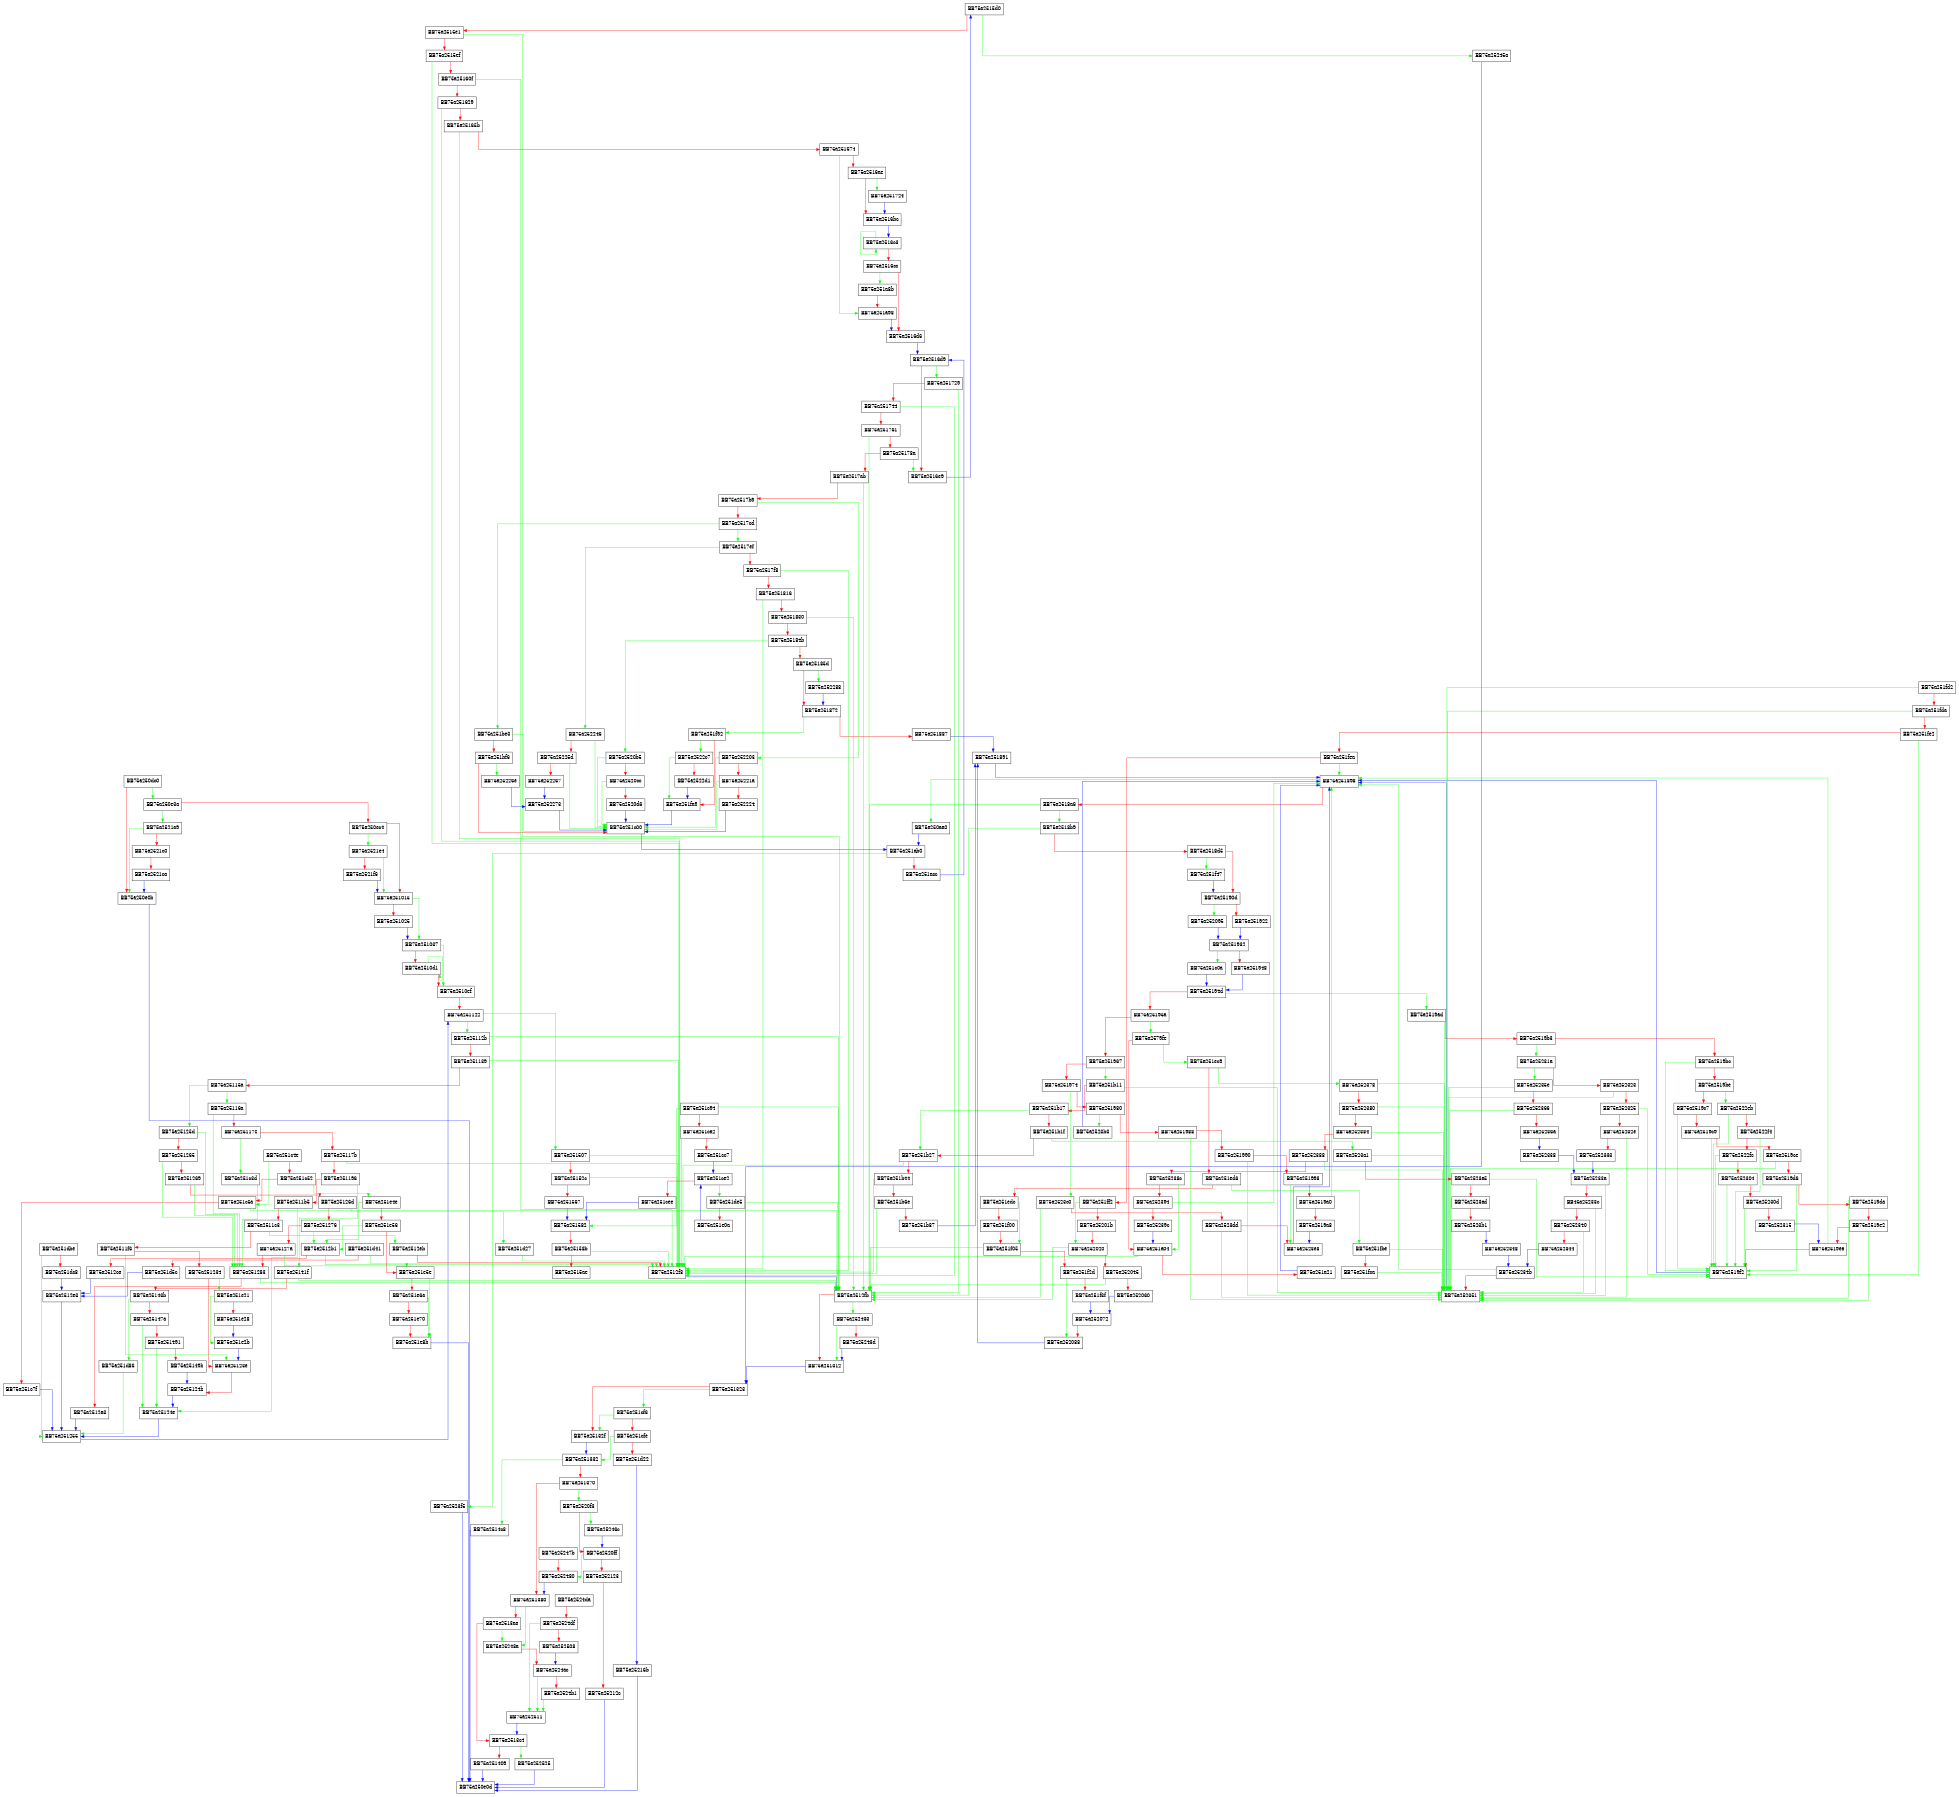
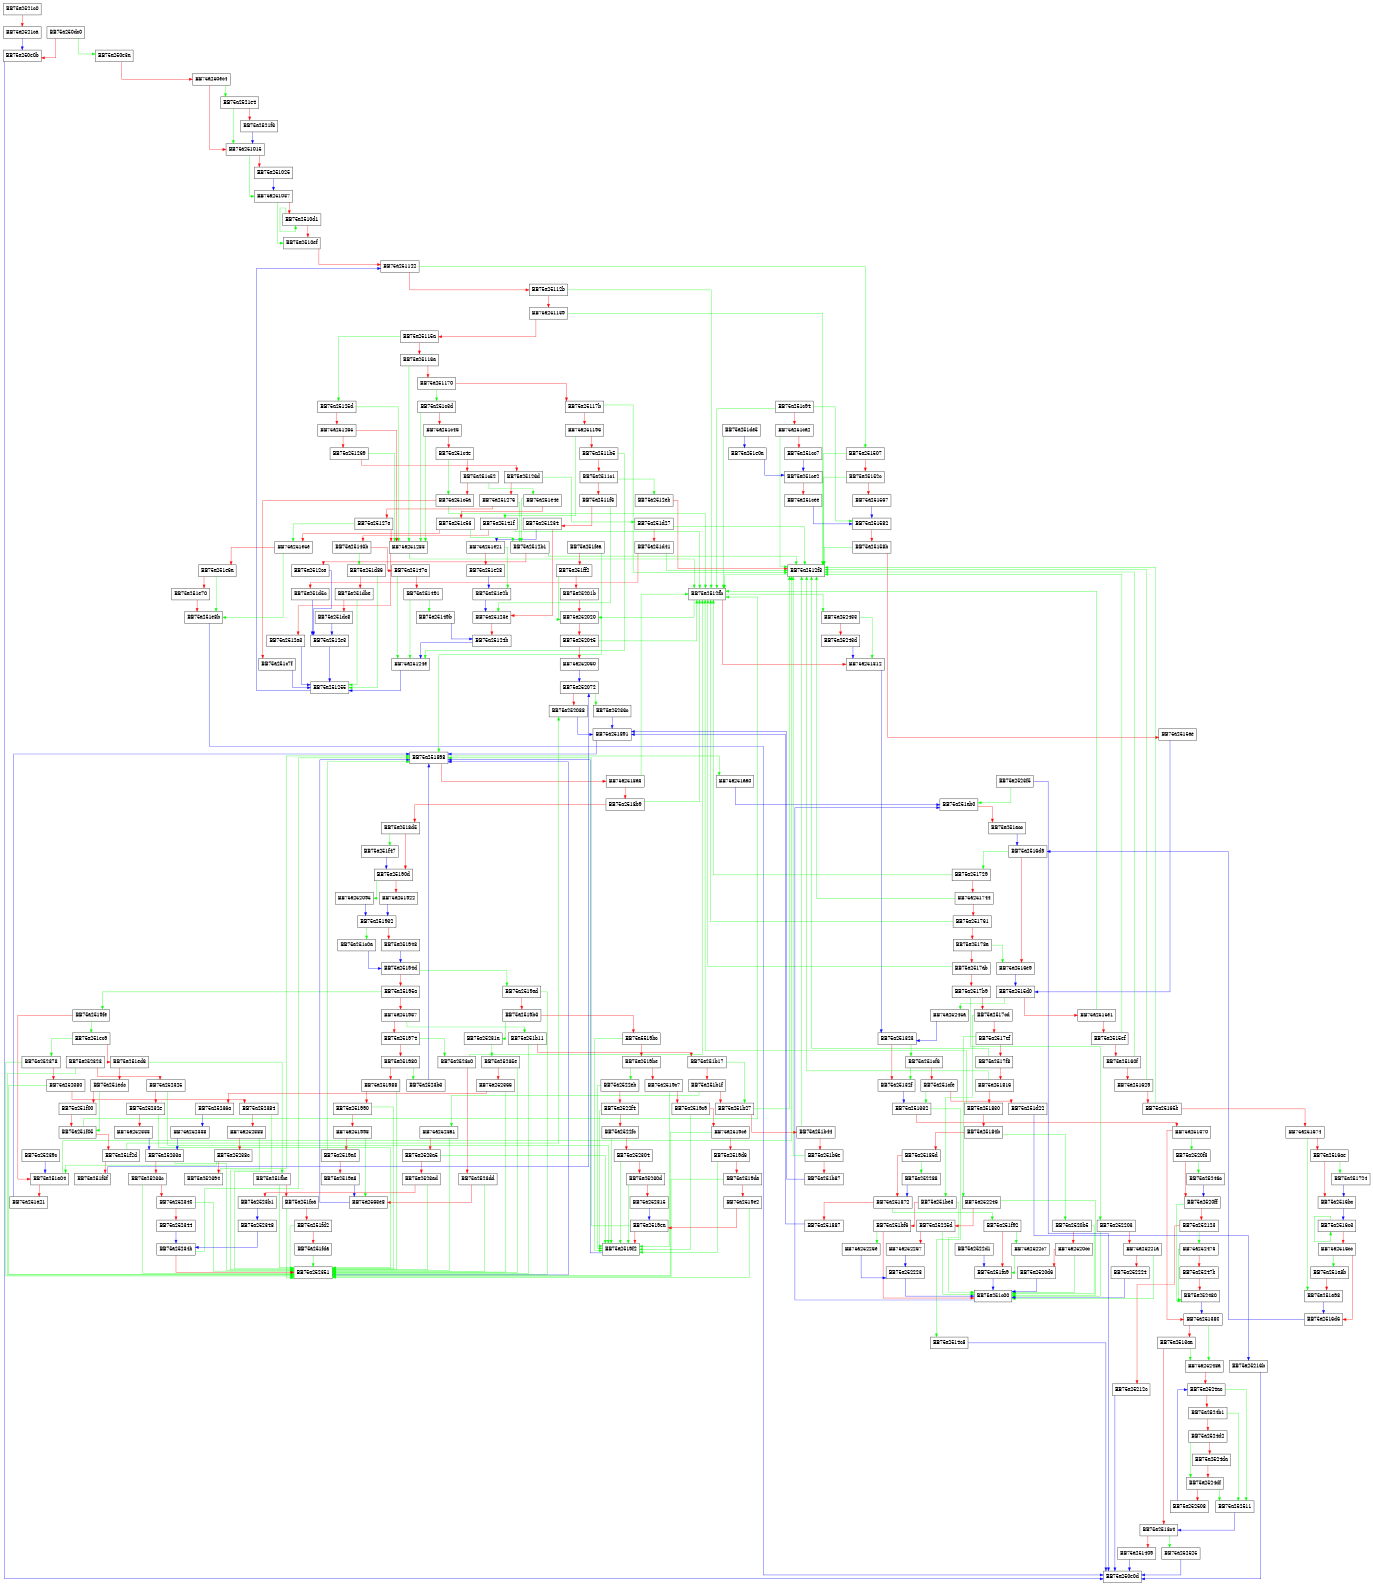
node "BB75a251c46": added
edge "BB75a251d27" -> "BB75a251d41": added
edge "BB75a2517cd" -> "BB75a2517ef": color green -> red
edge "BB75a251d86" -> "BB75a251dbe": added
node "BB75a25236c": added
node "BB75a251fe2": removed
edge "BB75a2522c7" -> "BB75a2522d1": removed
node "BB75a252273": label "BB75a252273" -> "BB75a252223"
edge "BB75a2518a6" -> "BB75a2518b9": color green -> red
node "BB75a2521a9": removed
node "BB75a250aa0": label "BB75a250aa0" -> "BB75a251aa0"
edge "BB75a2515ae" -> "BB75a2515d0": added
edge "BB75a251ab0" -> "BB75a2523f5": reversed
edge "BB75a251122" -> "BB75a25112b": color green -> red
node "BB75a2579fe": label "BB75a2579fe" -> "BB75a2519fe"
node "BB75a2519bc": label "BB75a2519bc" -> "BB75a5519bc"
edge "BB75a25231a" -> "BB75a252323": removed
edge "BB75a25115a" -> "BB75a25116a": color green -> red
edge "BB75a251ce2" -> "BB75a251de5": removed
node "BB45a25233c": label "BB45a25233c" -> "BB75a25233c"
edge "BB75a252394" -> "BB75a25239c": removed
edge "BB75a251fca" -> "BB75a251fd2": added
edge "BB75a251de5" -> "BB75a251e0a": color red -> blue
edge "BB75a251265" -> "BB75a251283": color green -> red
node "BB75a2511c3": label "BB75a2511c3" -> "BB75a2511c1"
node "BB75a252476": added
node "BB75a2523e8": label "BB75a2523e8" -> "BB75a2563e8"
edge "BB75a2512f8" -> "BB75a2512fb": color blue -> green
edge "BB75a251234" -> "BB75a251e21": color green -> blue
edge "BB75a252020" -> "BB75a2512fb": reversed
edge "BB75a251491" -> "BB75a25149b": color red -> green
node "BB75a2524d2": added
